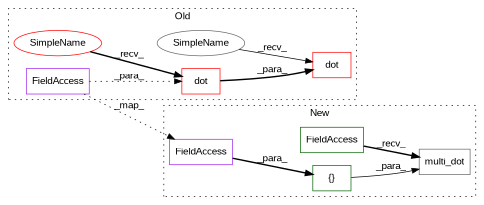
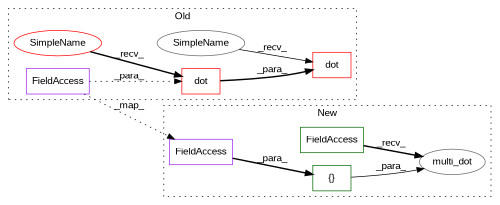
node "multi_dot": shape box -> ellipse
